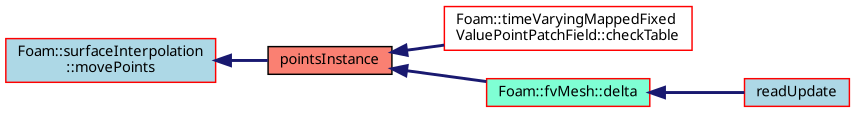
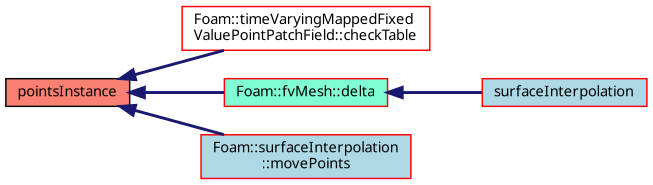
edge "pointsInstance" -> "Foam::surfaceInterpolation ::movePoints": reversed
node "readUpdate": label "readUpdate" -> "surfaceInterpolation"
